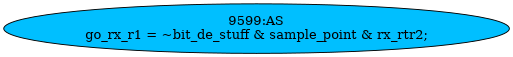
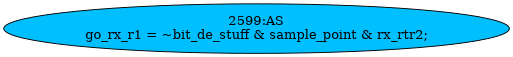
node "9599:AS go_rx_r1 = ~bit_de_stuff & sample_point & rx_rtr2;": label "9599:AS go_rx_r1 = ~bit_de_stuff & sample_point & rx_rtr2;" -> "2599:AS go_rx_r1 = ~bit_de_stuff & sample_point & rx_rtr2;"
